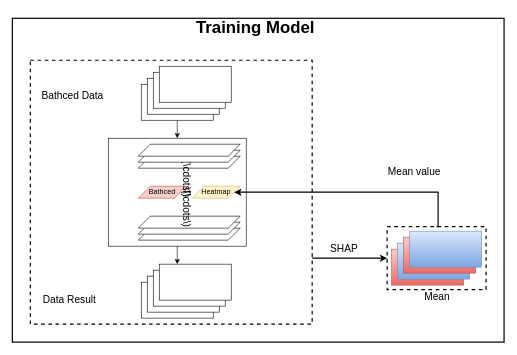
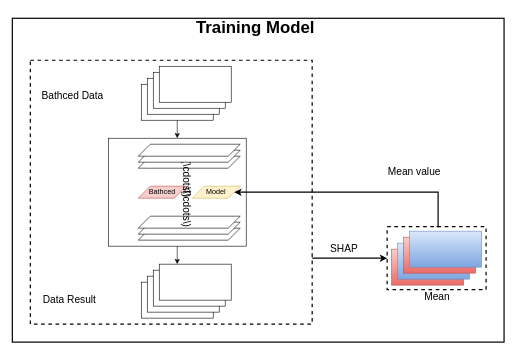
node "Heatmap": label "Heatmap" -> "Model"
